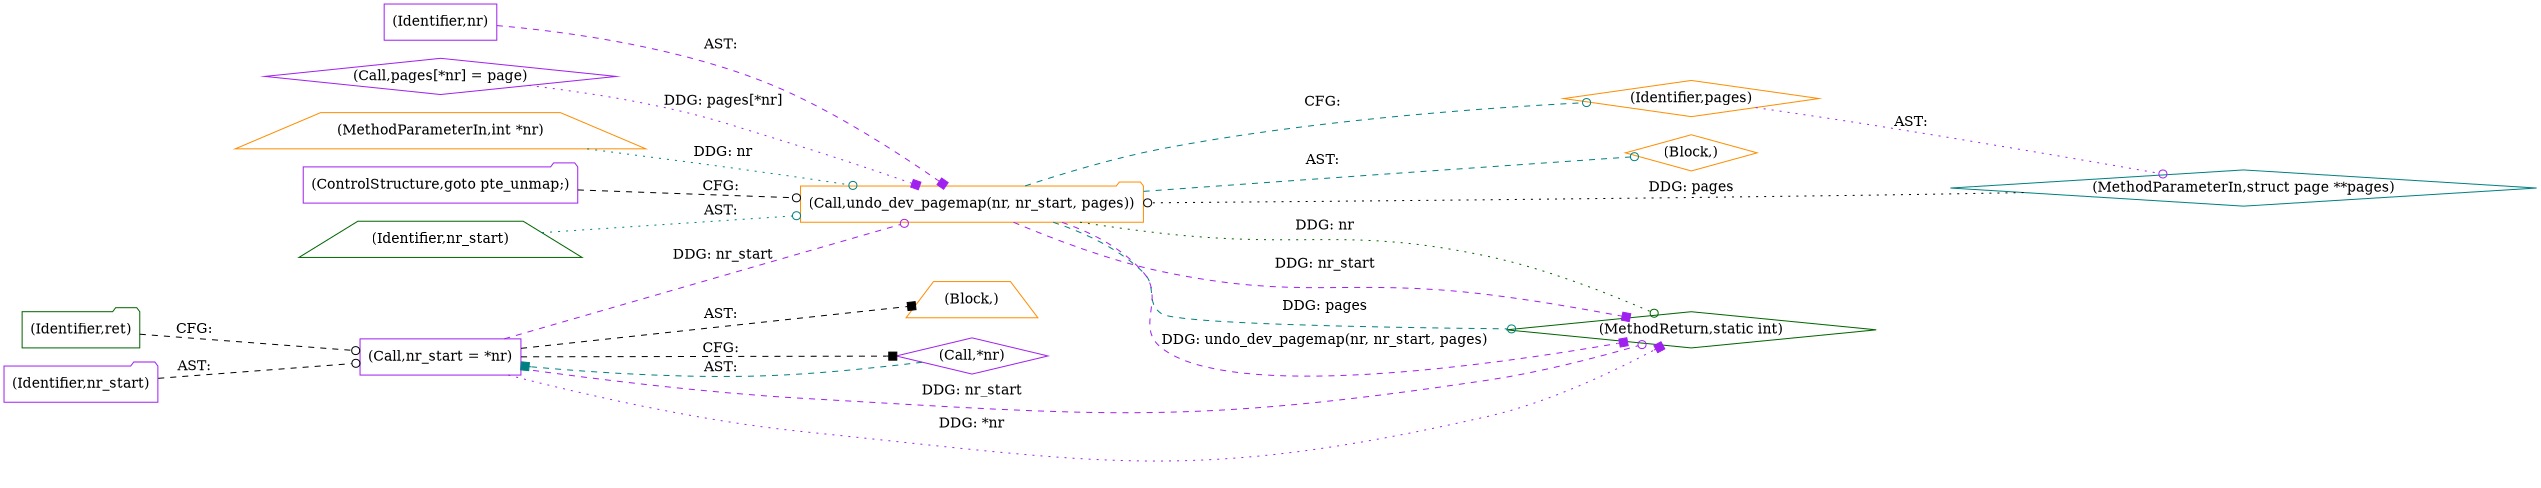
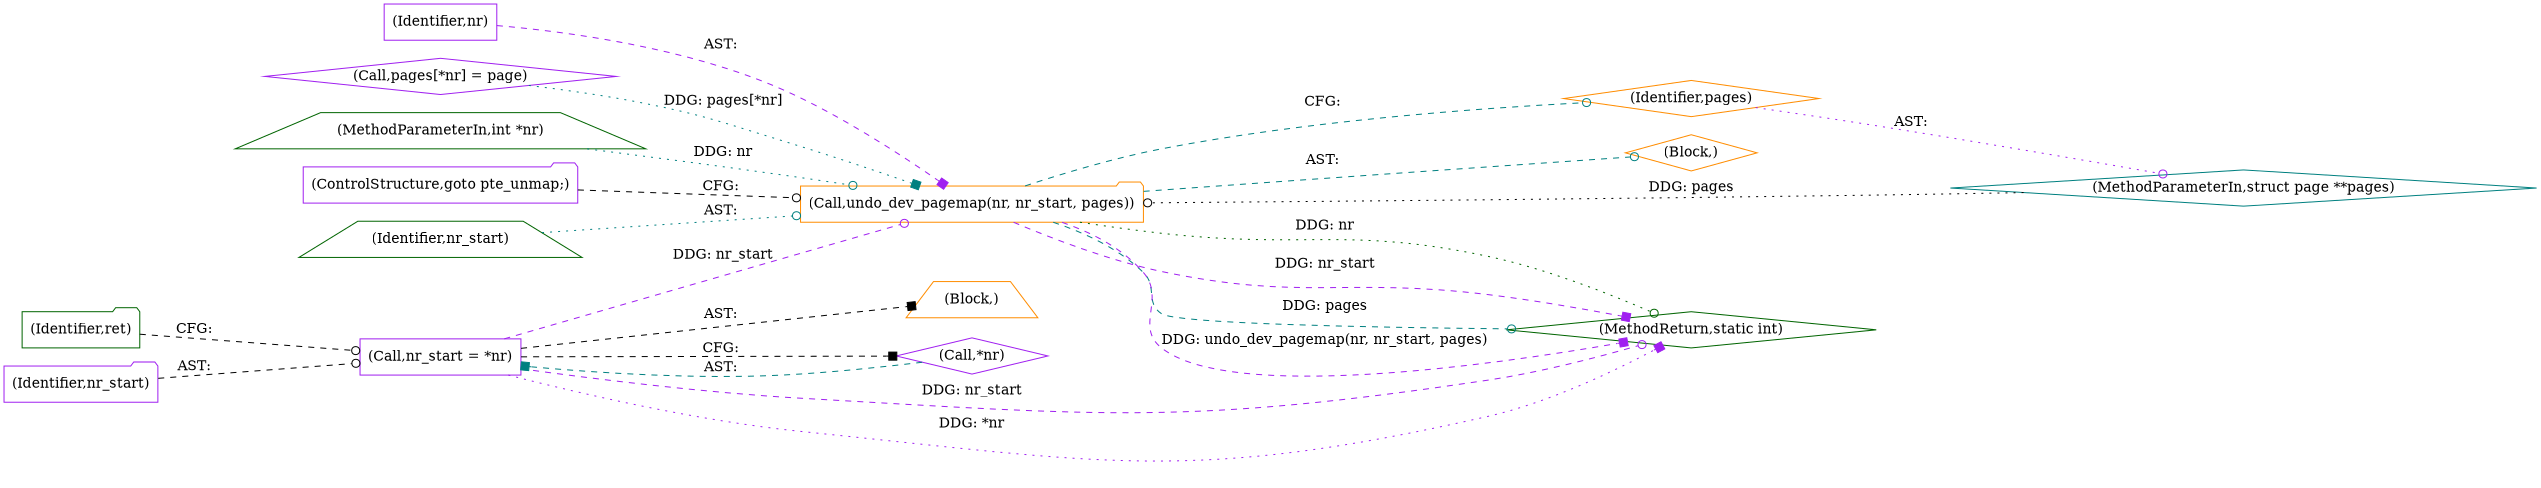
edge "(Call,pages[*nr] = page)" -> "(Call,undo_dev_pagemap(nr, nr_start, pages))": color purple -> teal
node "(MethodParameterIn,int *nr)": color darkorange -> darkgreen
